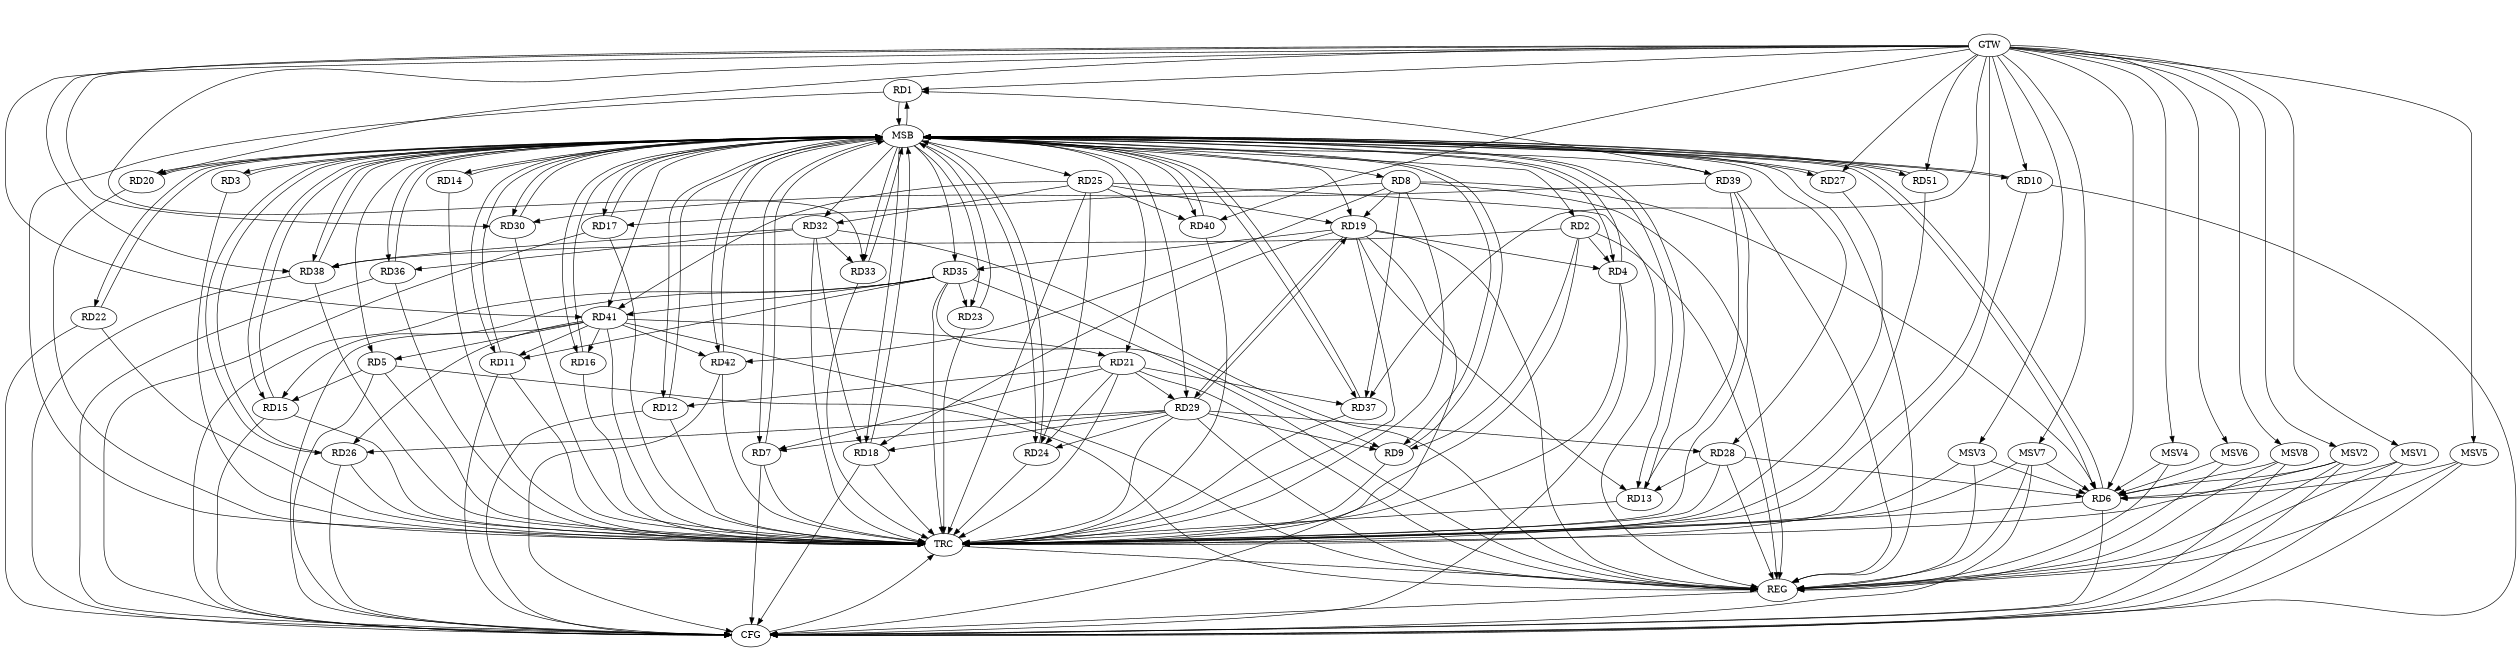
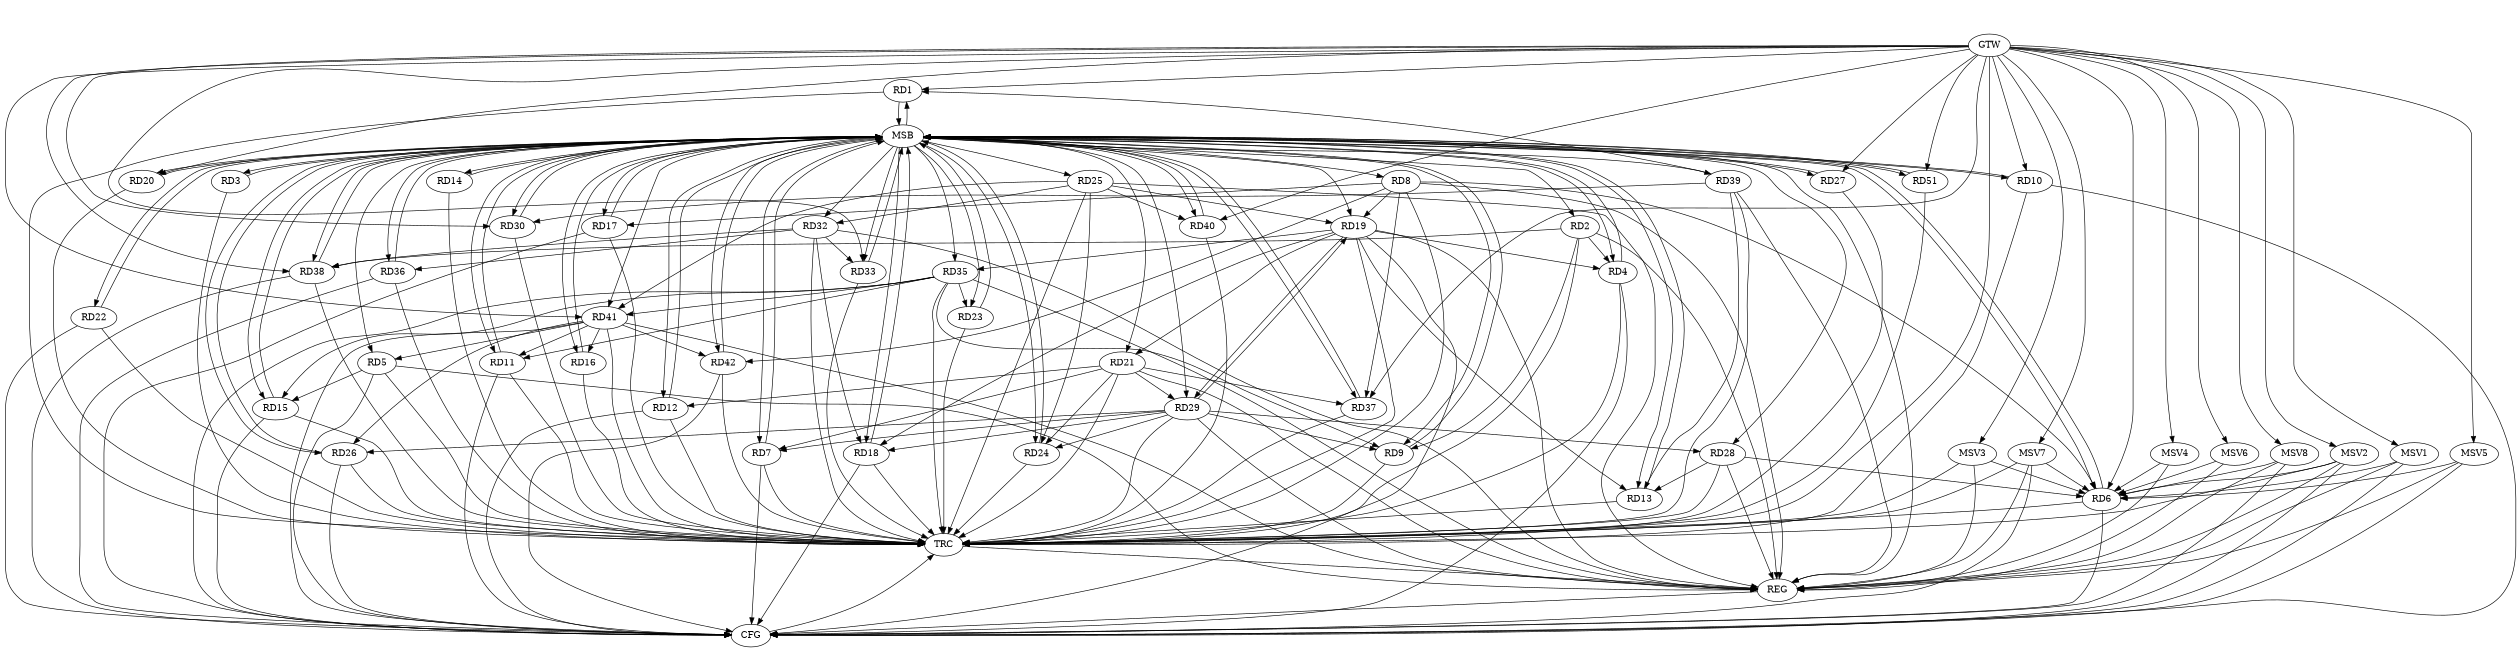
edge "RD41" -> "RD21": now "RD19" -> "RD21"
